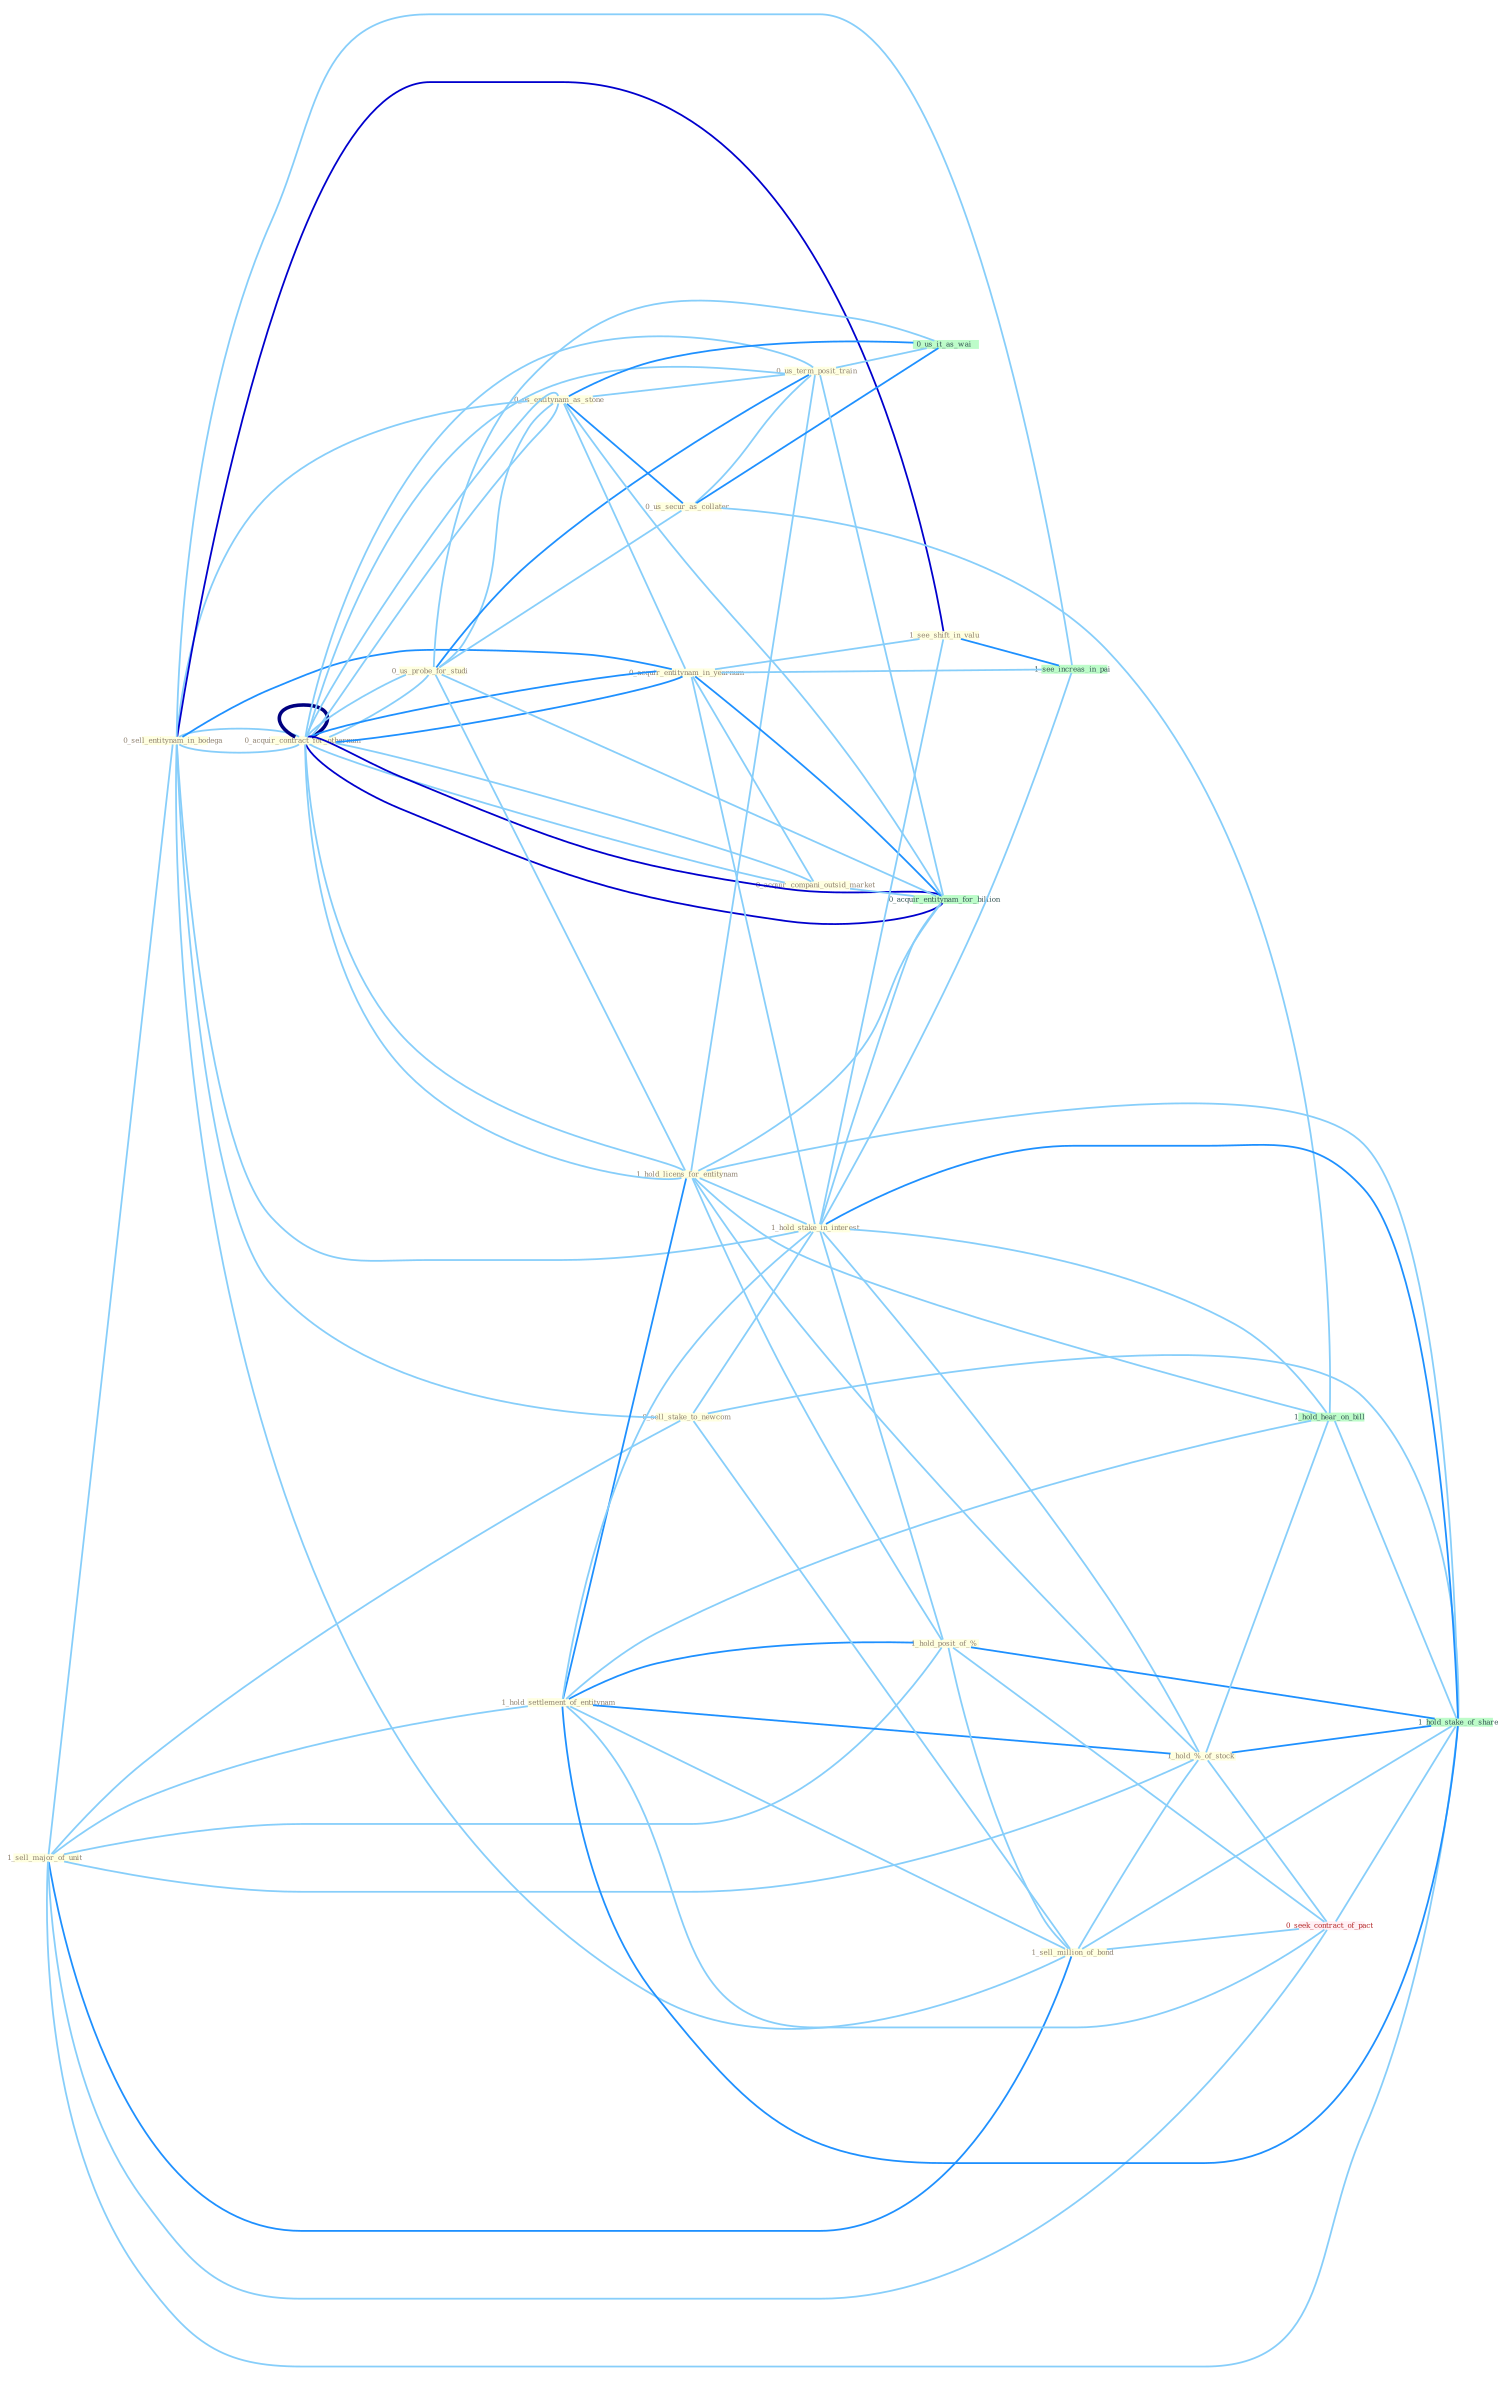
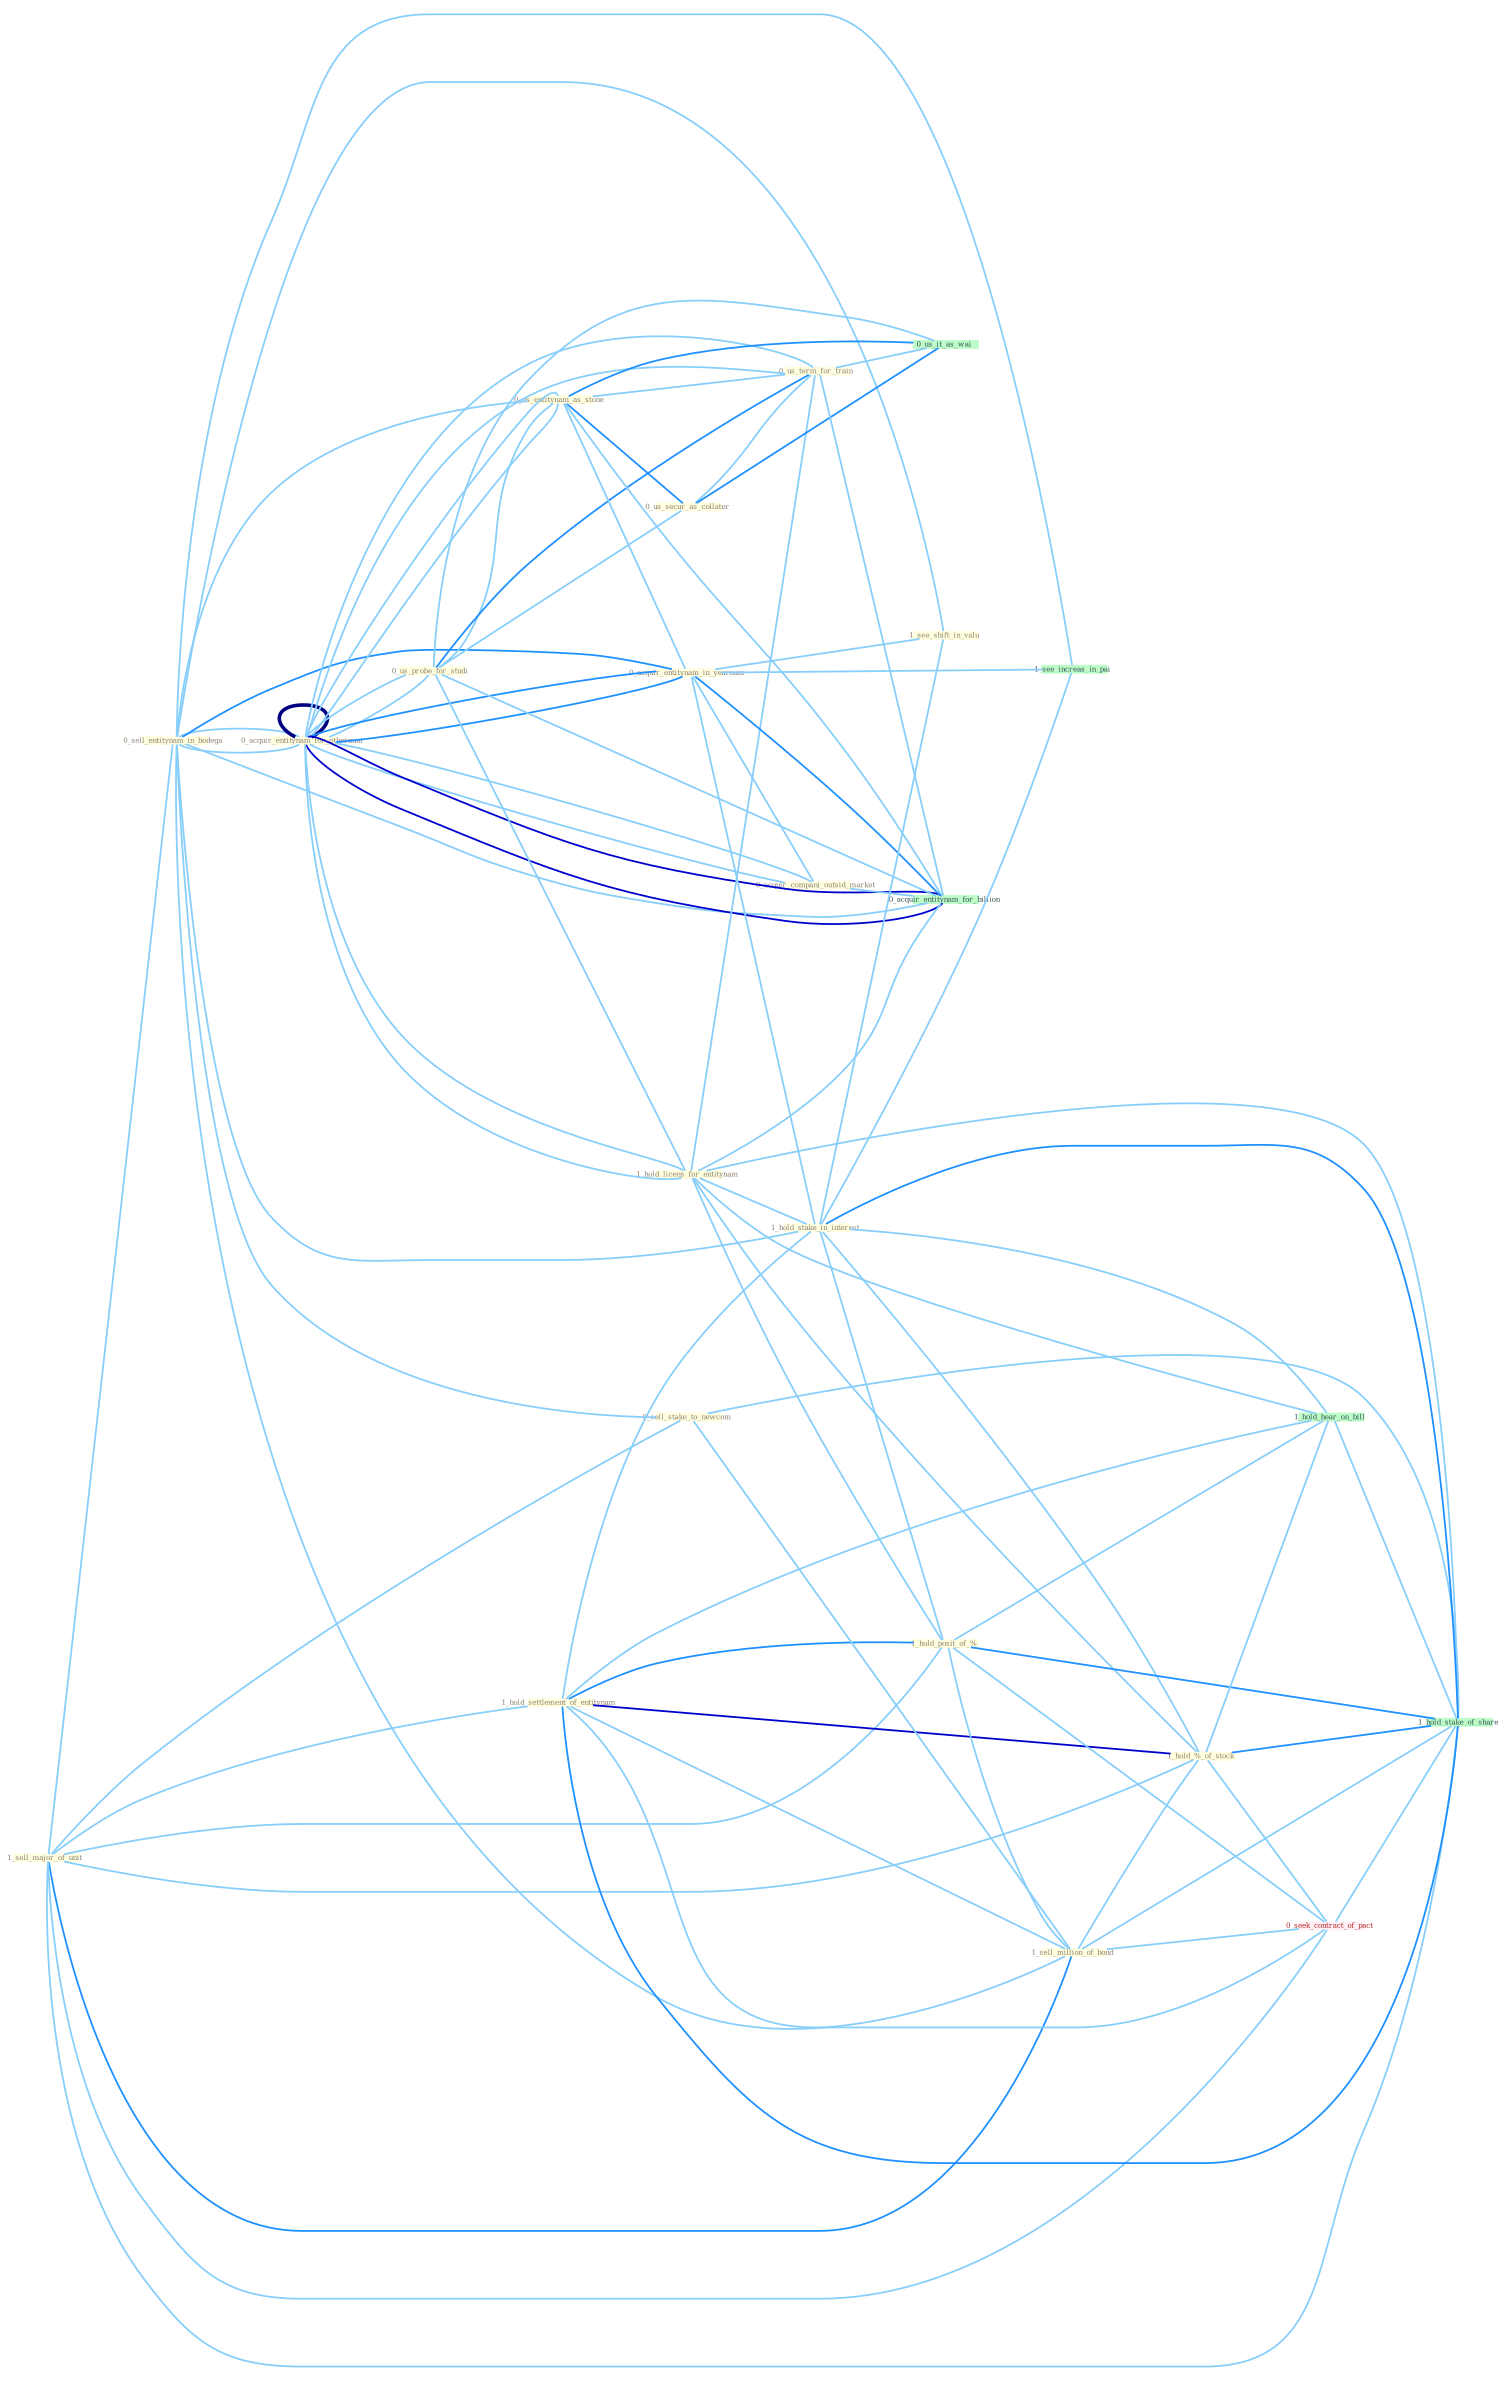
edge "1_see_shift_in_valu" -- "0_sell_entitynam_in_bodega": color #0000cd -> #87cefa
node "0_us_term_posit_train": label "0_us_term_posit_train" -> "0_us_term_for_train"
edge "1_see_shift_in_valu" -- "1_see_increas_in_pai": removed
node "0_acquir_contract_for_othernum": label "0_acquir_contract_for_othernum" -> "0_acquir_entitynam_for_othernum"
edge "0_us_secur_as_collater" -- "1_hold_hear_on_bill": now "1_hold_posit_of_%" -- "1_hold_hear_on_bill"
edge "0_acquir_entitynam_for_billion" -- "1_hold_stake_in_interest": now "0_acquir_entitynam_for_billion" -- "0_sell_entitynam_in_bodega"
edge "1_hold_stake_in_interest" -- "0_sell_stake_to_newcom": removed
edge "1_hold_licens_for_entitynam" -- "1_hold_settlement_of_entitynam": removed
edge "1_hold_settlement_of_entitynam" -- "1_hold_%_of_stock": color #1e90ff -> #0000cd
